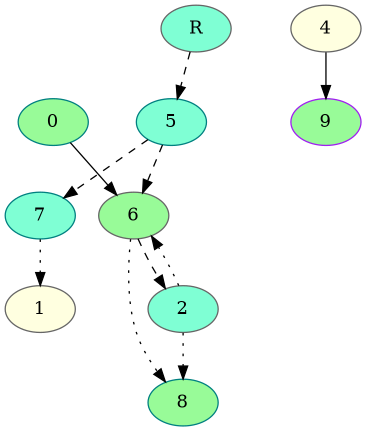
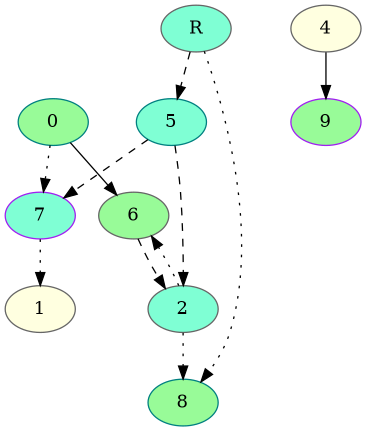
edge "0" -> "7": added
edge "5" -> "6": now "5" -> "2"
node "7": color teal -> purple
edge "6" -> "8": now "R" -> "8"
